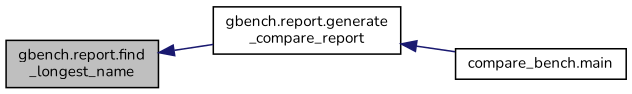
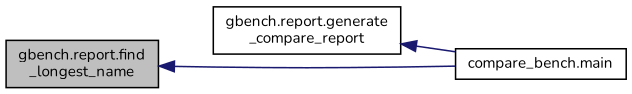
edge "gbench.report.generate _compare_report" -> "gbench.report.find _longest_name": now "compare_bench.main" -> "gbench.report.find _longest_name"
